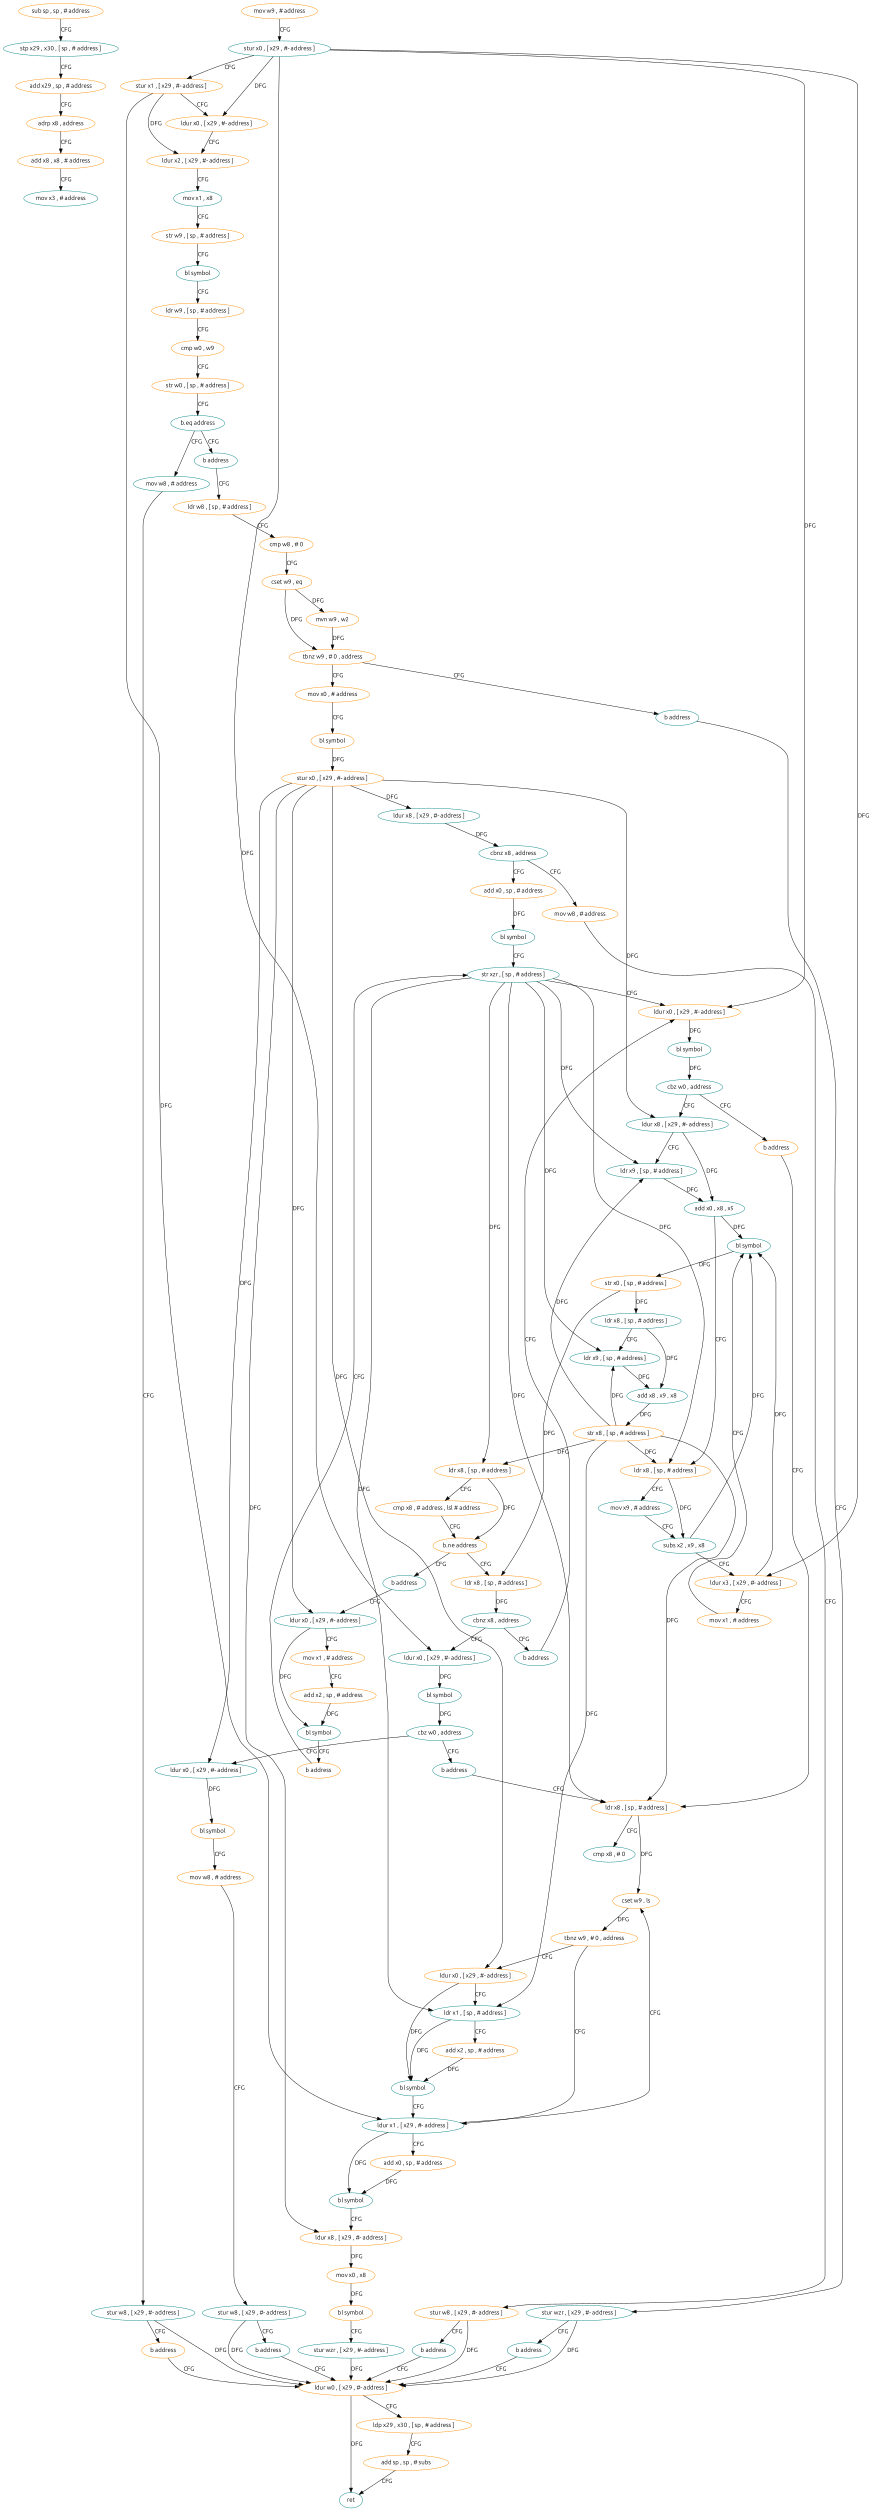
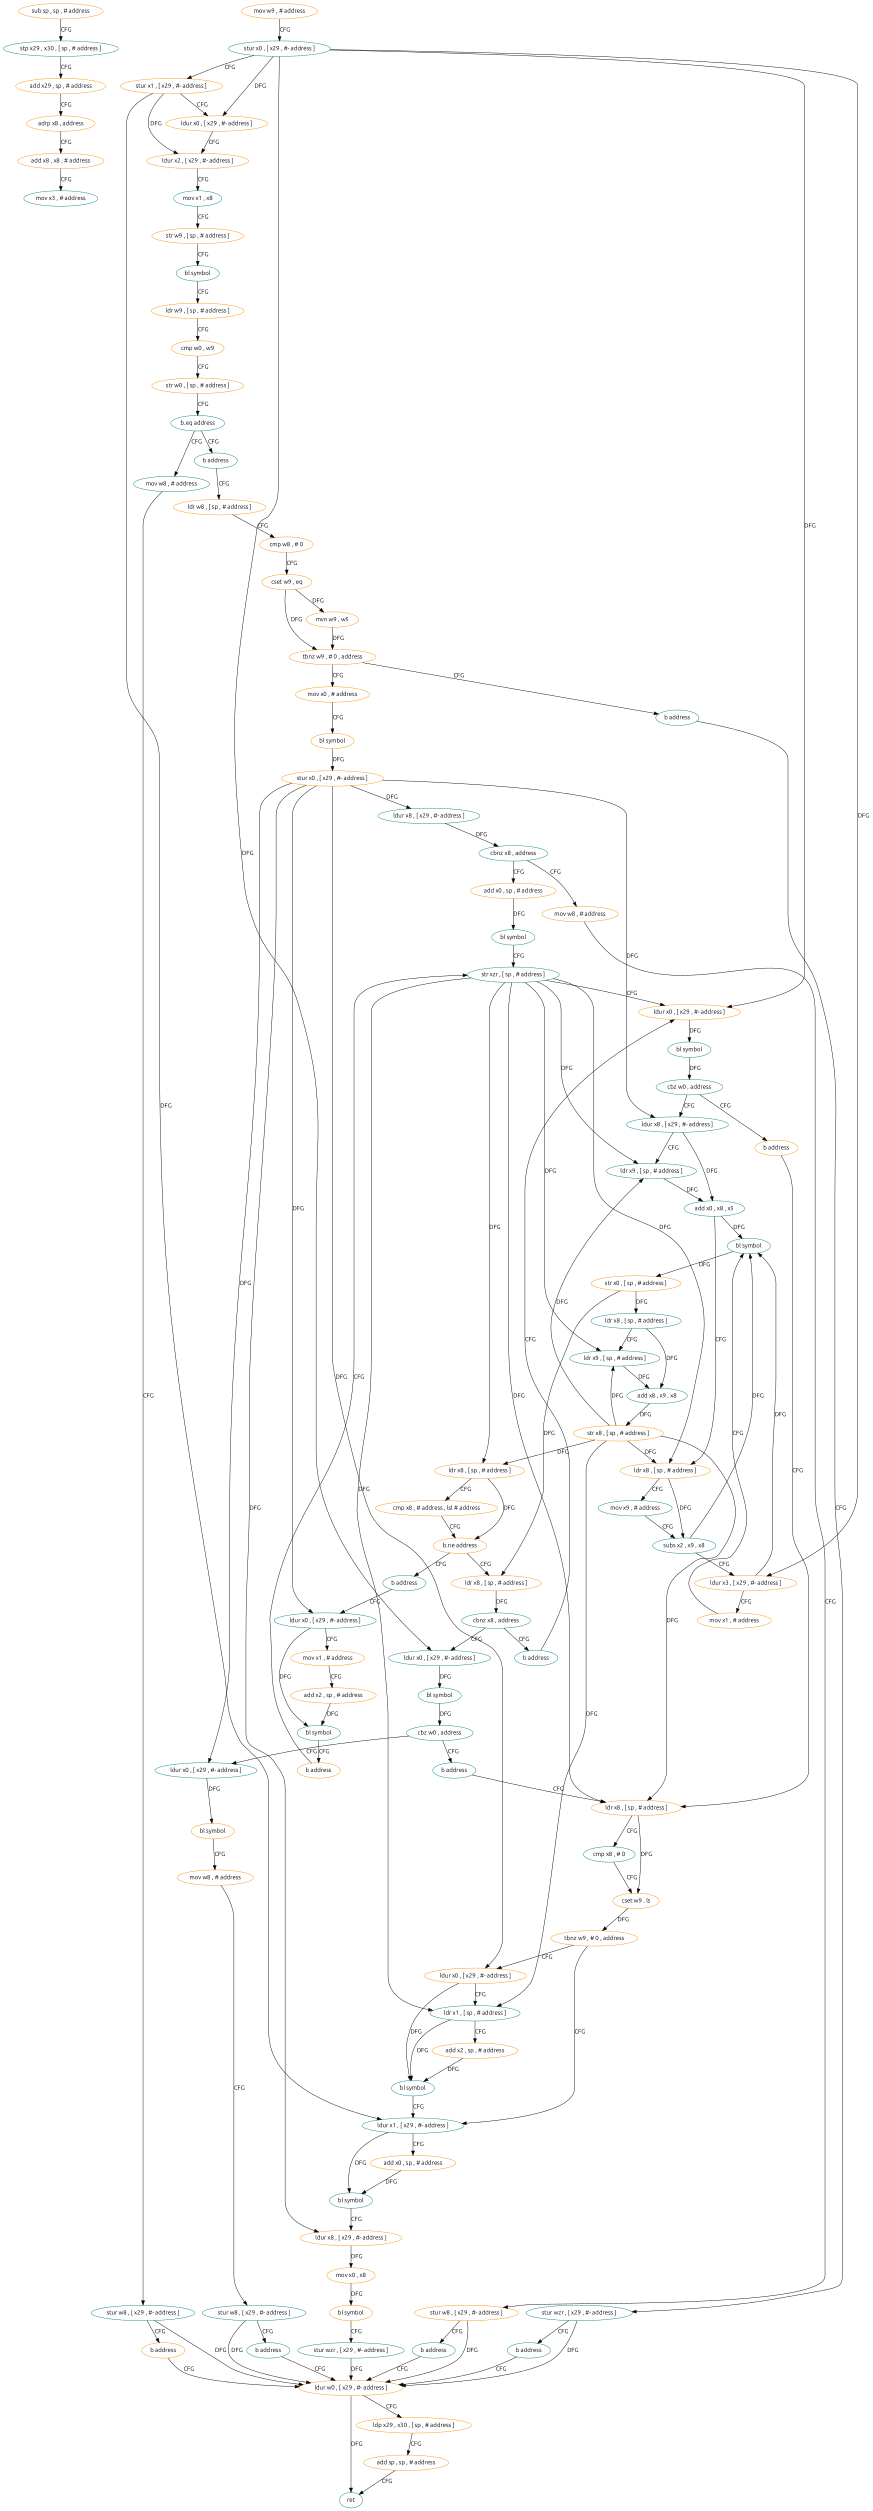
node "mvn w9 , w2": label "mvn w9 , w2" -> "mvn w9 , w9"
edge "ldur x1 , [ x29 , #- address ]" -> "cset w9 , ls": now "cmp x8 , # 0" -> "cset w9 , ls"
node "add sp , sp , # subs": label "add sp , sp , # subs" -> "add sp , sp , # address"
